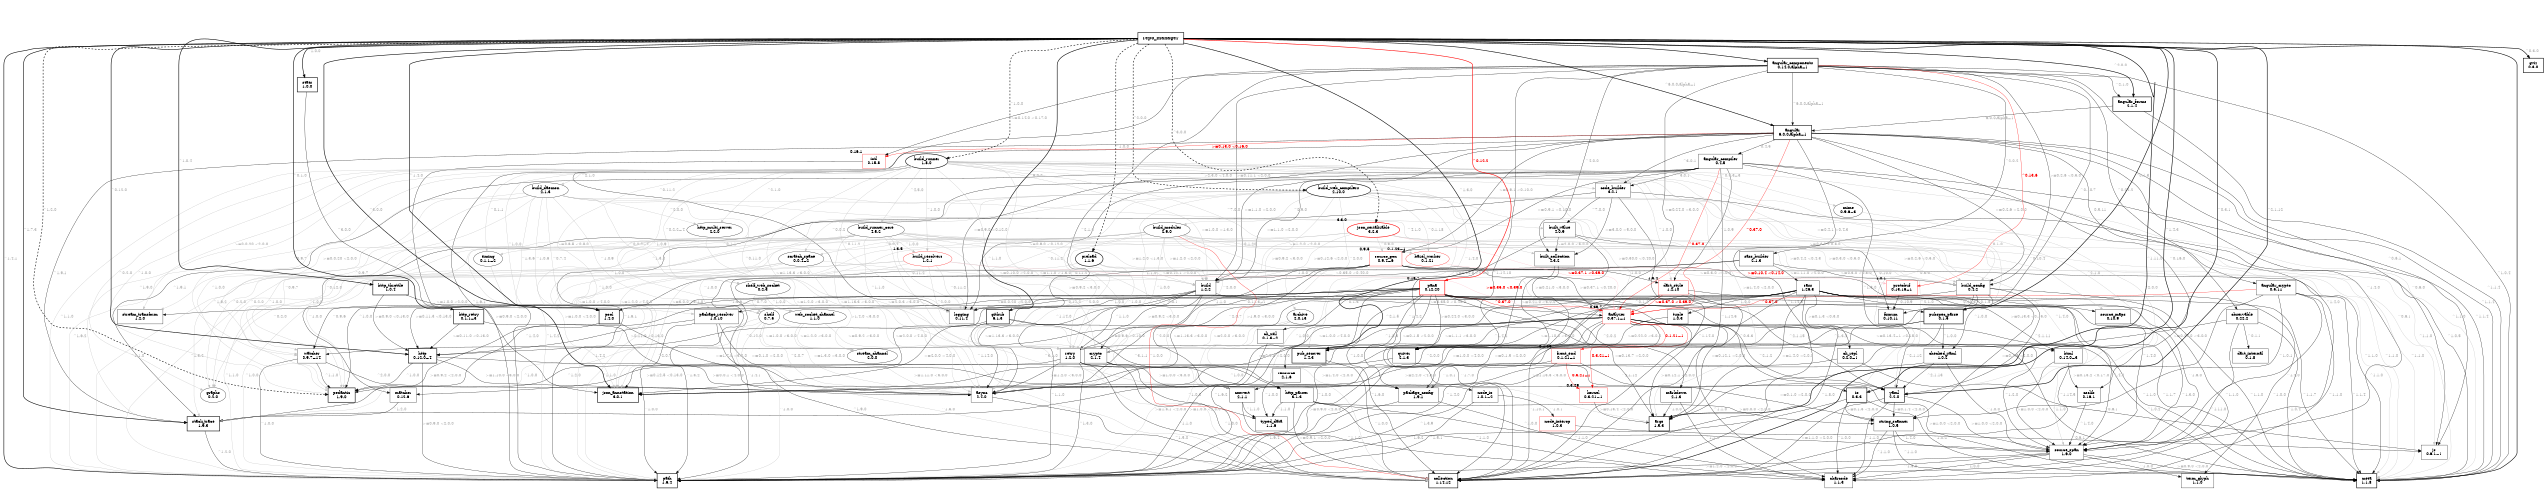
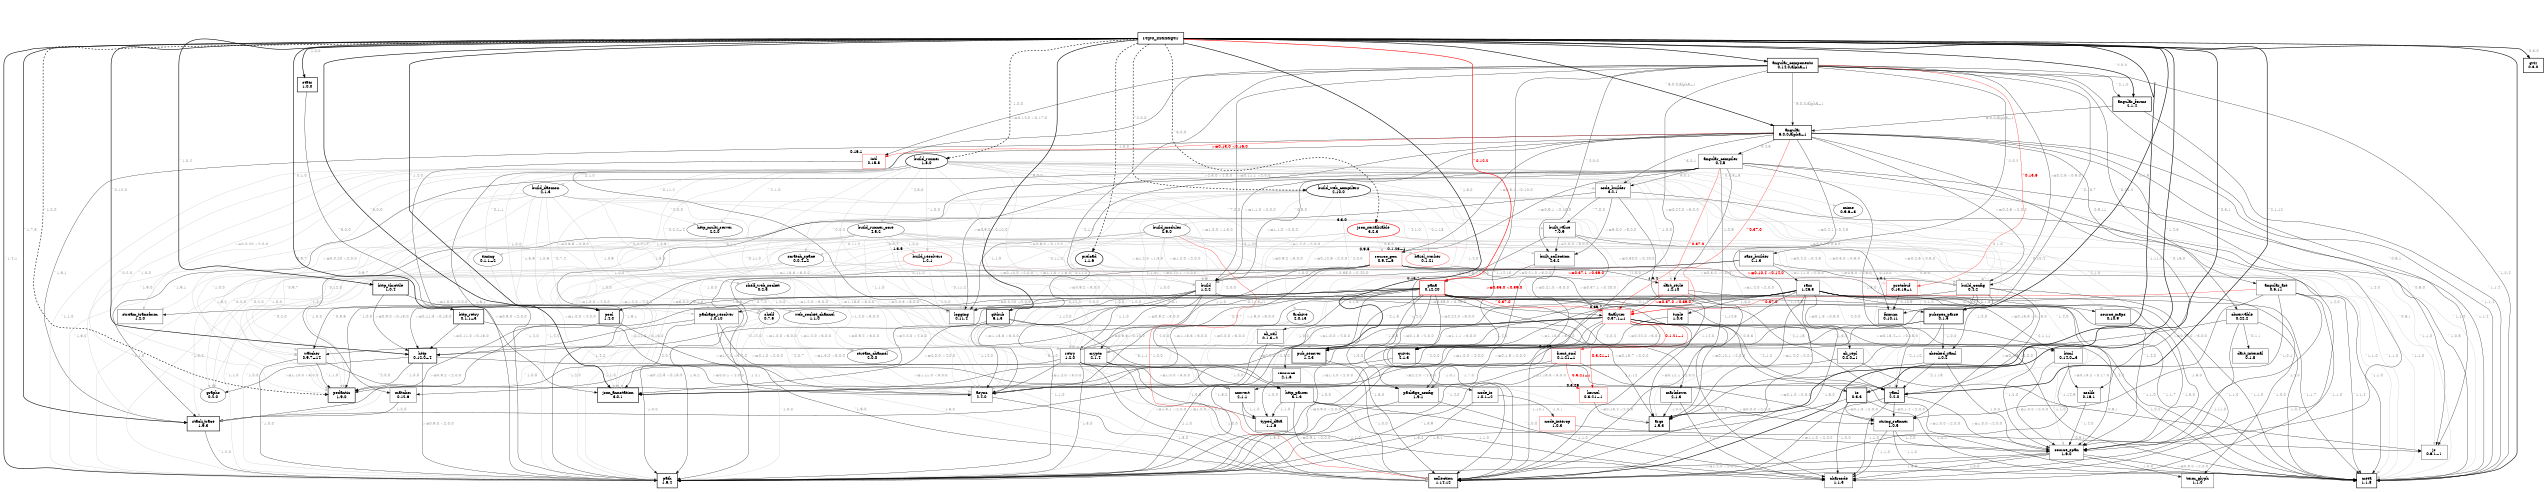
node "built_value 4.0.9": label "built_value 4.0.9" -> "built_value 7.0.9"
edge "mime 0.9.6+3" -> "yaml 2.2.0": now "build_resolvers 1.2.1 1.3.5" -> "yaml 2.2.0"
node "angular_crypto 0.5.11": label "angular_crypto 0.5.11" -> "angular_ast 0.5.11"
edge "built_collection 4.3.2" -> "quiver 2.1.3": now "built_collection 4.3.2" -> "pana 0.12.20 0.13.7"
edge "http 0.12.0+4" -> "async 2.4.0": now "http 0.12.0+4" -> "graphs 0.2.0"
